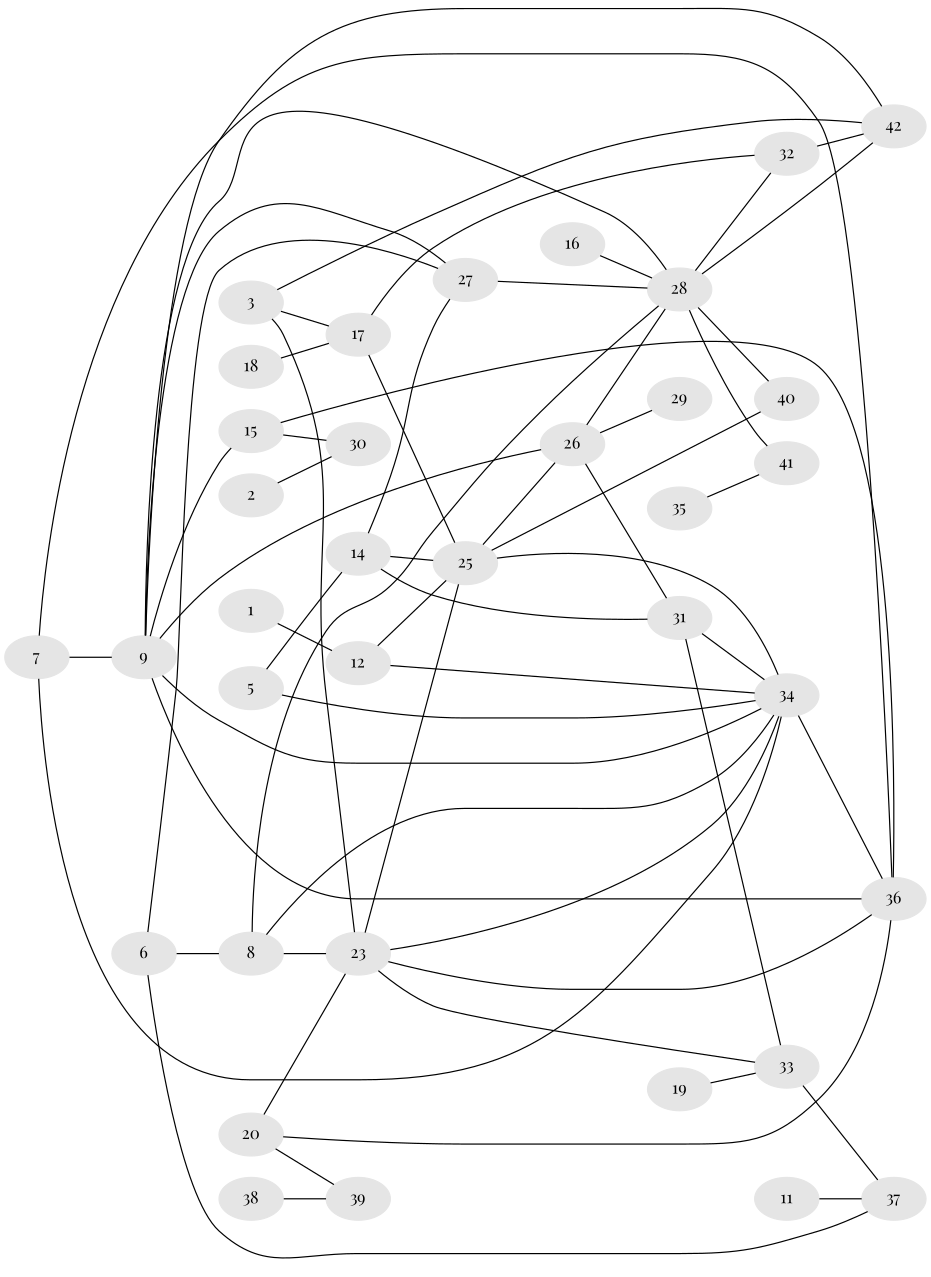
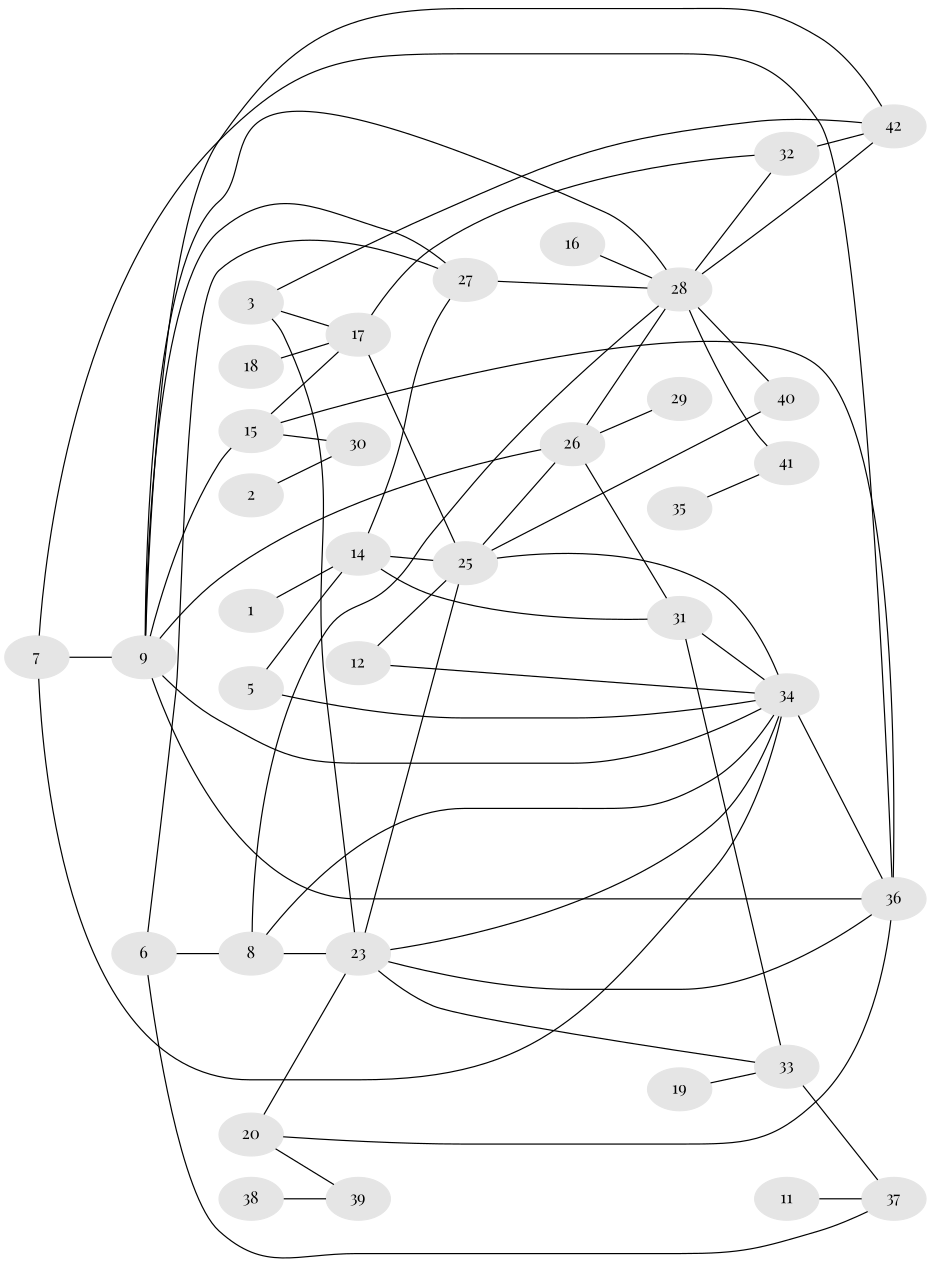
edge "17" -- "15": added
edge "1" -- "12": now "1" -- "14"
